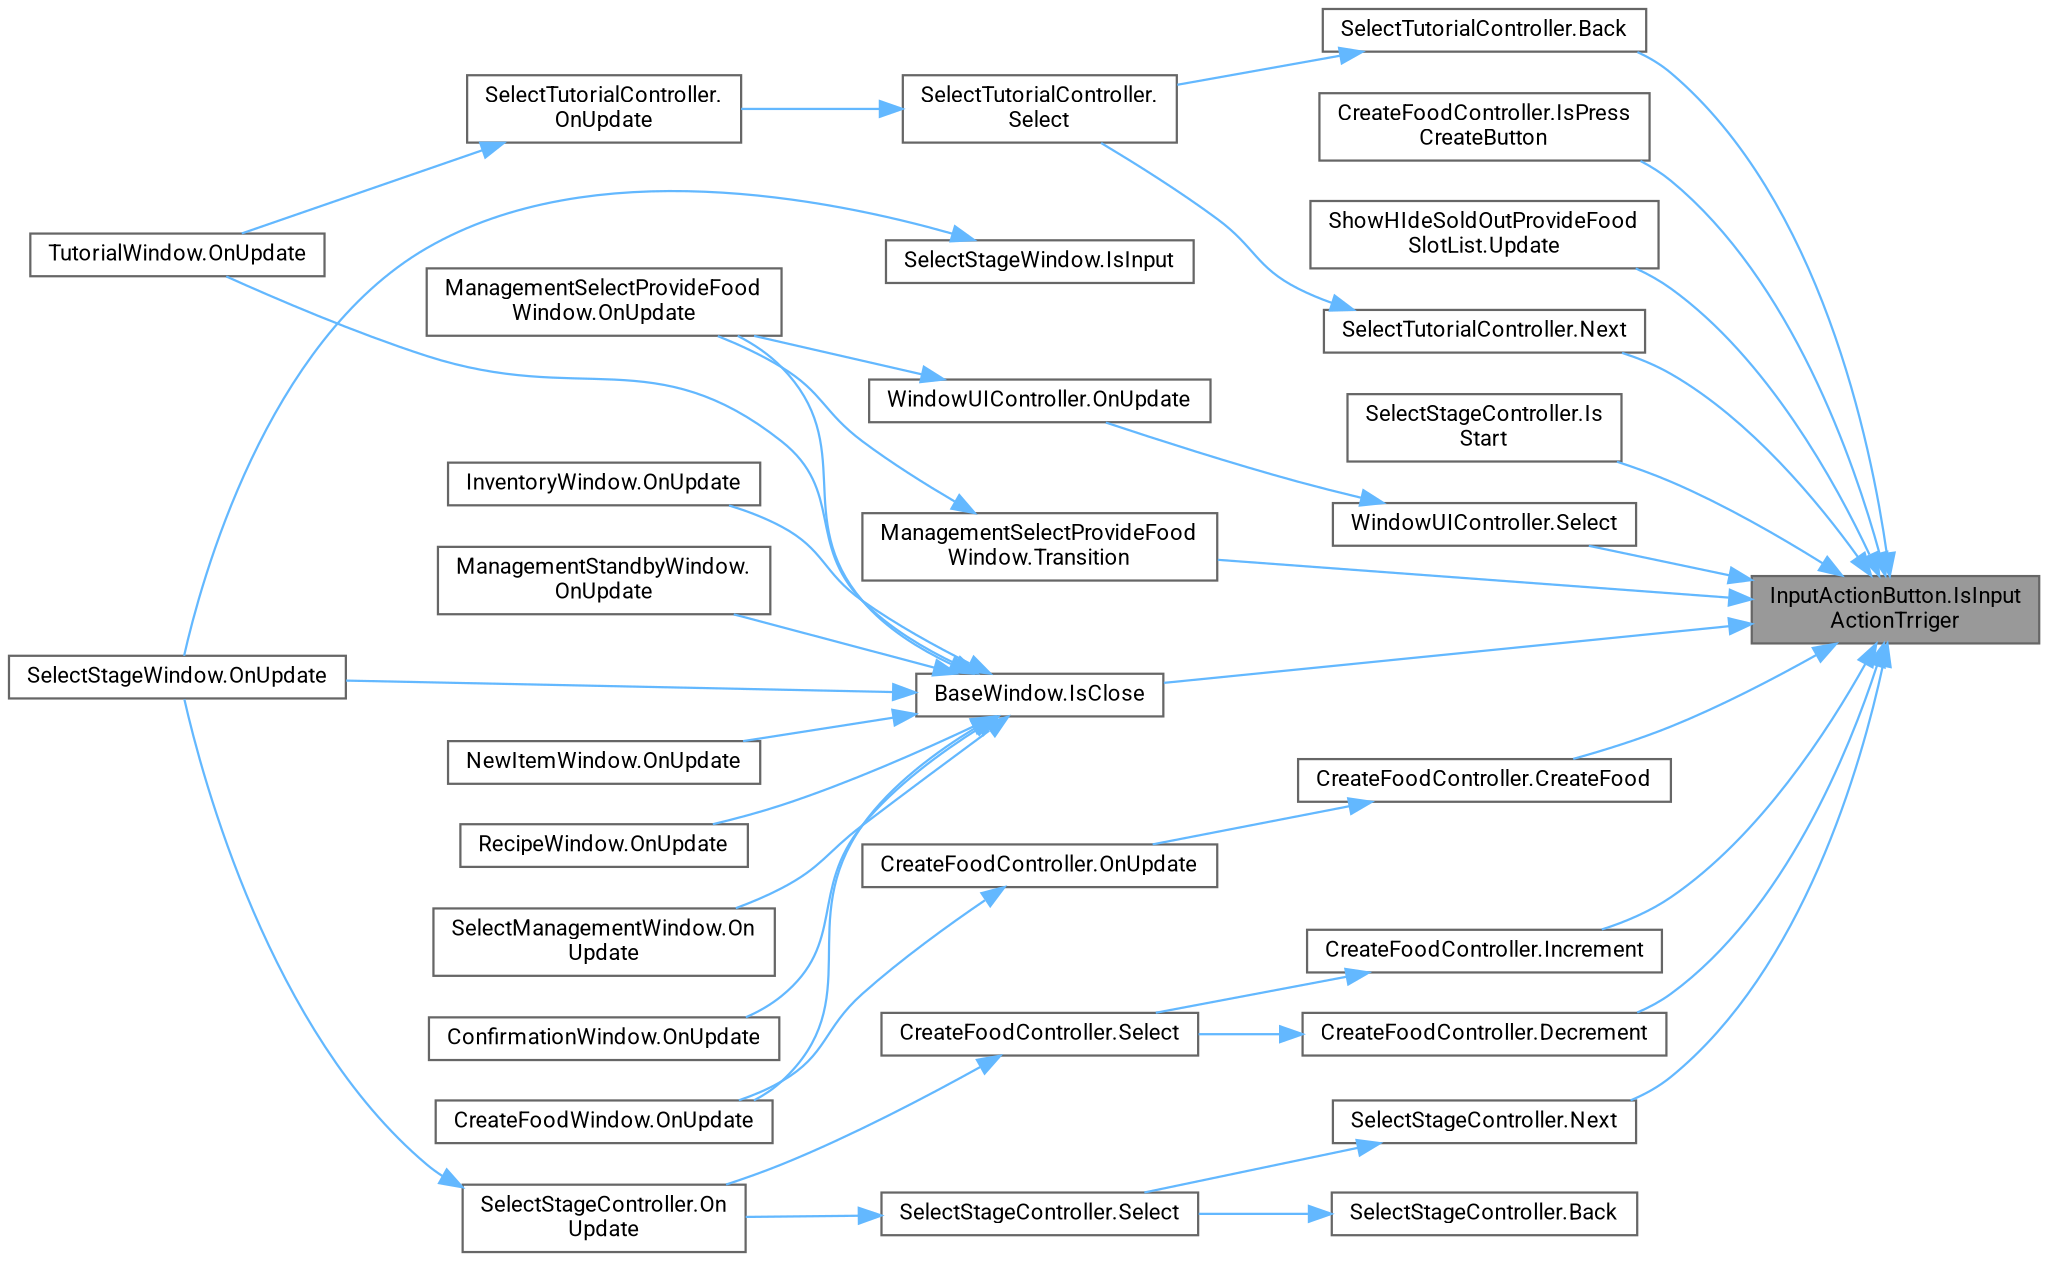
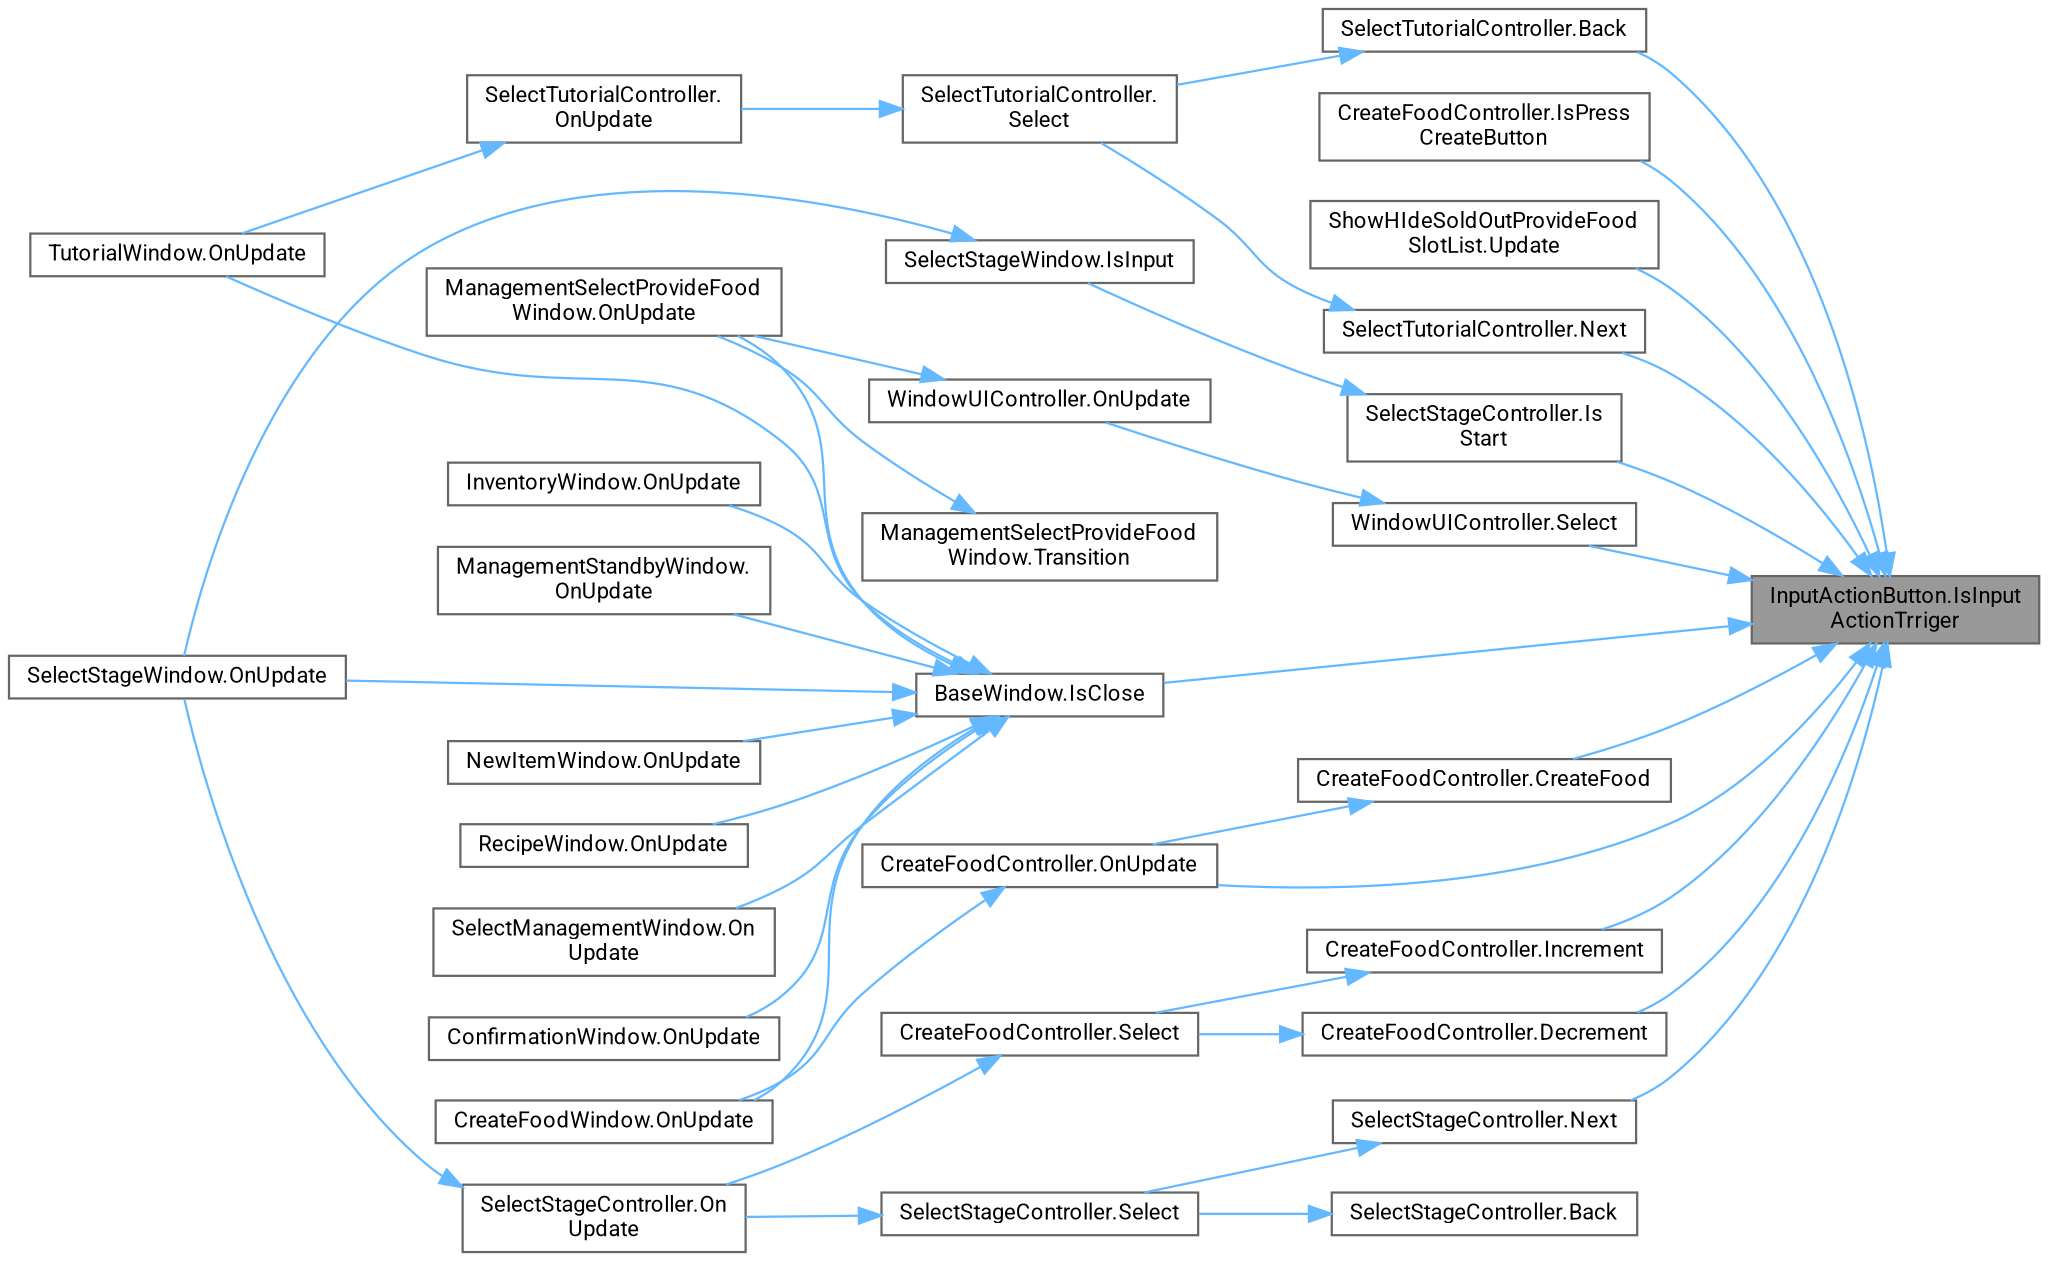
edge "SelectStageWindow.IsInput" -> "SelectStageController.Is Start": added
edge "ManagementSelectProvideFood Window.Transition" -> "InputActionButton.IsInput ActionTrriger": now "CreateFoodController.OnUpdate" -> "InputActionButton.IsInput ActionTrriger"
